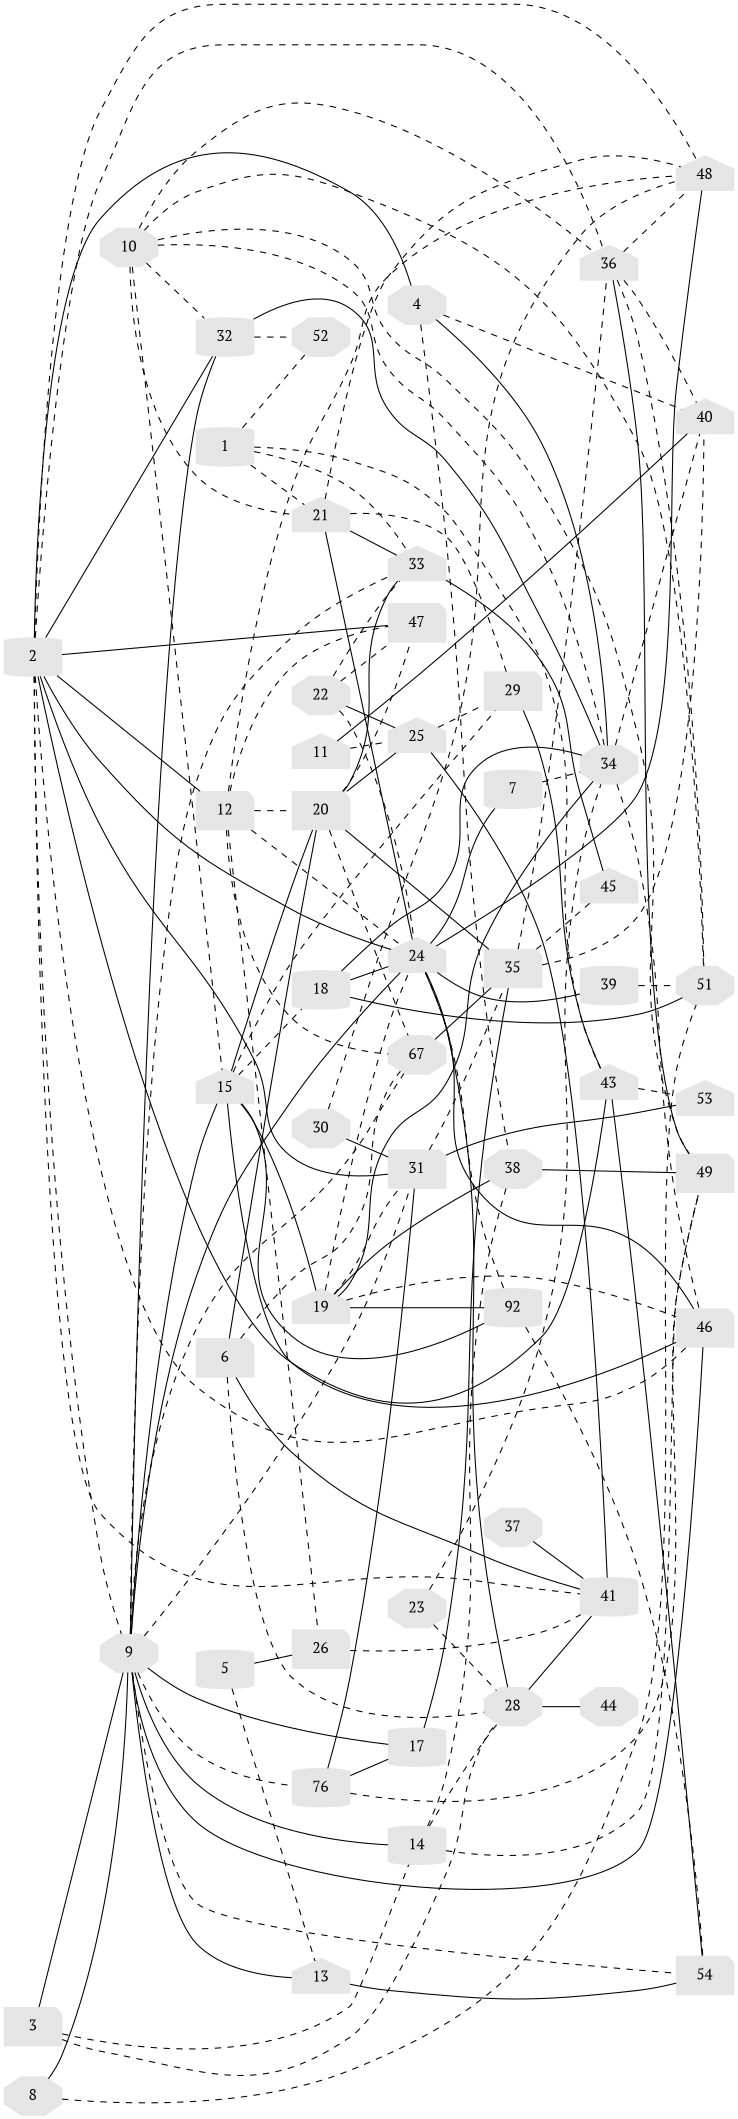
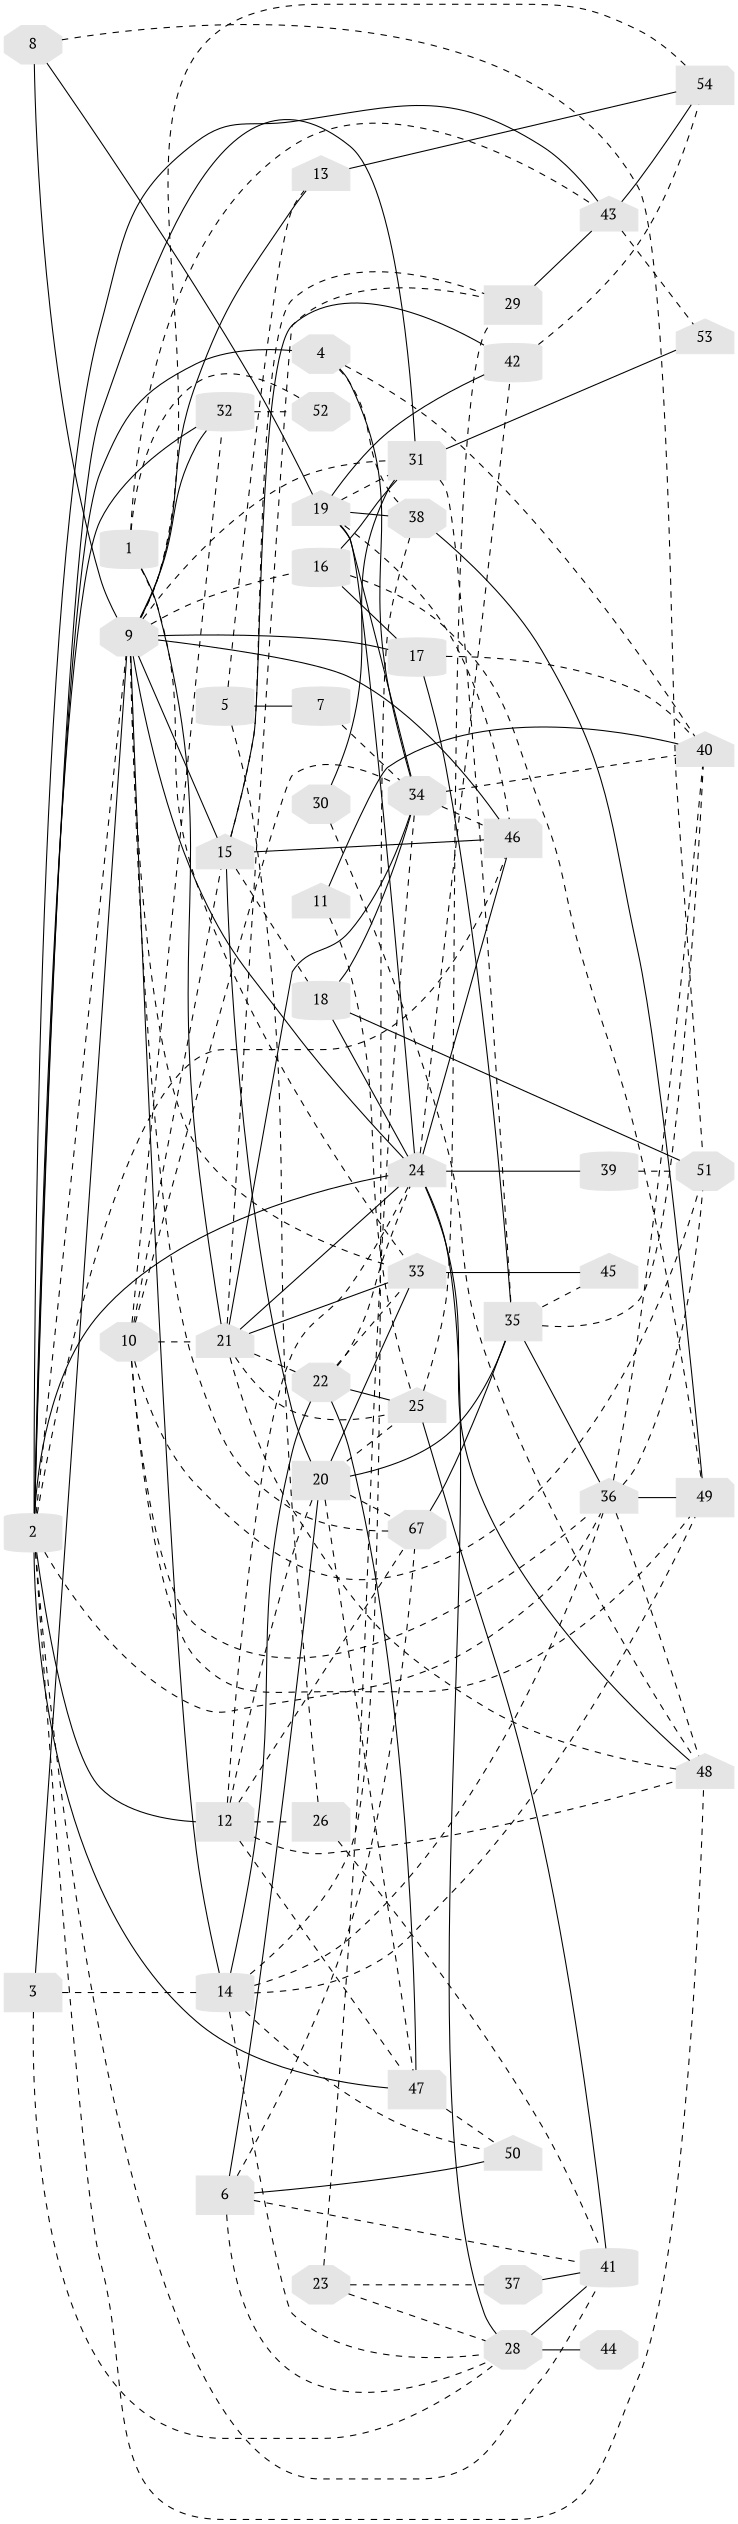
edge "32" -- "34": now "21" -- "34"
edge "1" -- "21": style dashed -> solid
edge "36" -- "35": style dashed -> solid
edge "47" -- "22": style dashed -> solid
edge "17" -- "40": added
edge "25" -- "20": style solid -> dashed
edge "7" -- "24": now "7" -- "5"
edge "24" -- "19": style dashed -> solid
edge "15" -- "19": now "8" -- "19"
node "92": label "92" -> "42"
edge "21" -- "22": added
edge "21" -- "25": added
edge "6" -- "41": style solid -> dashed
edge "26" -- "5": style solid -> dashed
edge "22" -- "14": added
edge "36" -- "14": added
node "76": label "76" -> "16"
node "50": added
edge "23" -- "37": added
